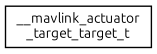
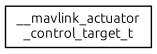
node "__mavlink_actuator _target_target_t": label "__mavlink_actuator _target_target_t" -> "__mavlink_actuator _control_target_t"
